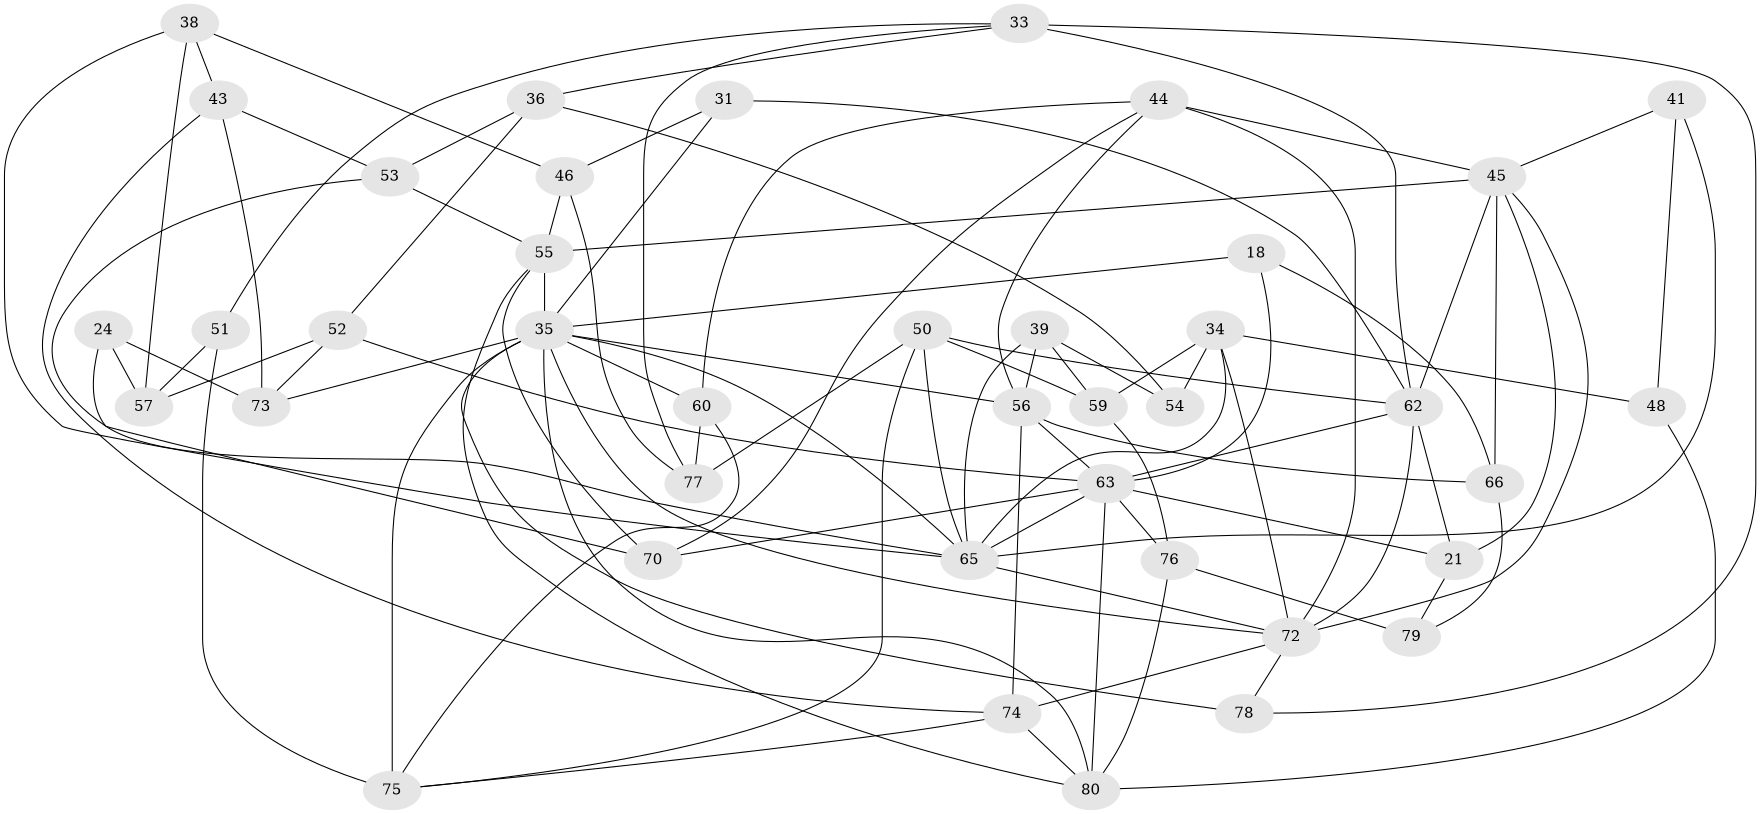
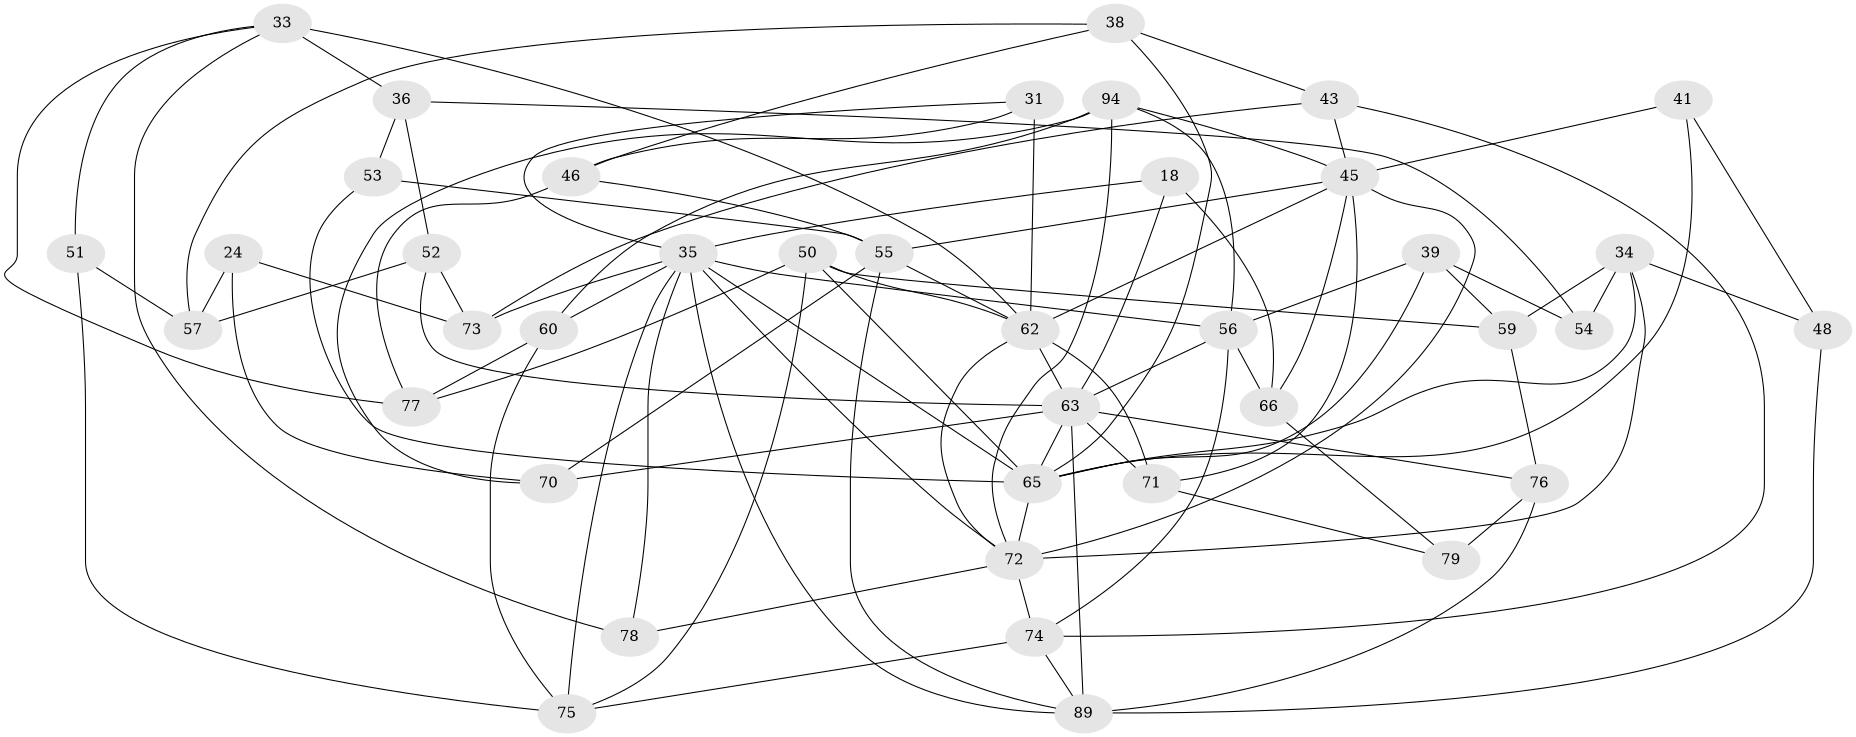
node "44": label "44" -> "94"
edge "43" -- "53": now "43" -- "45"
edge "55" -- "35": now "55" -- "62"
node "21": label "21" -> "71"
node "80": label "80" -> "89"
